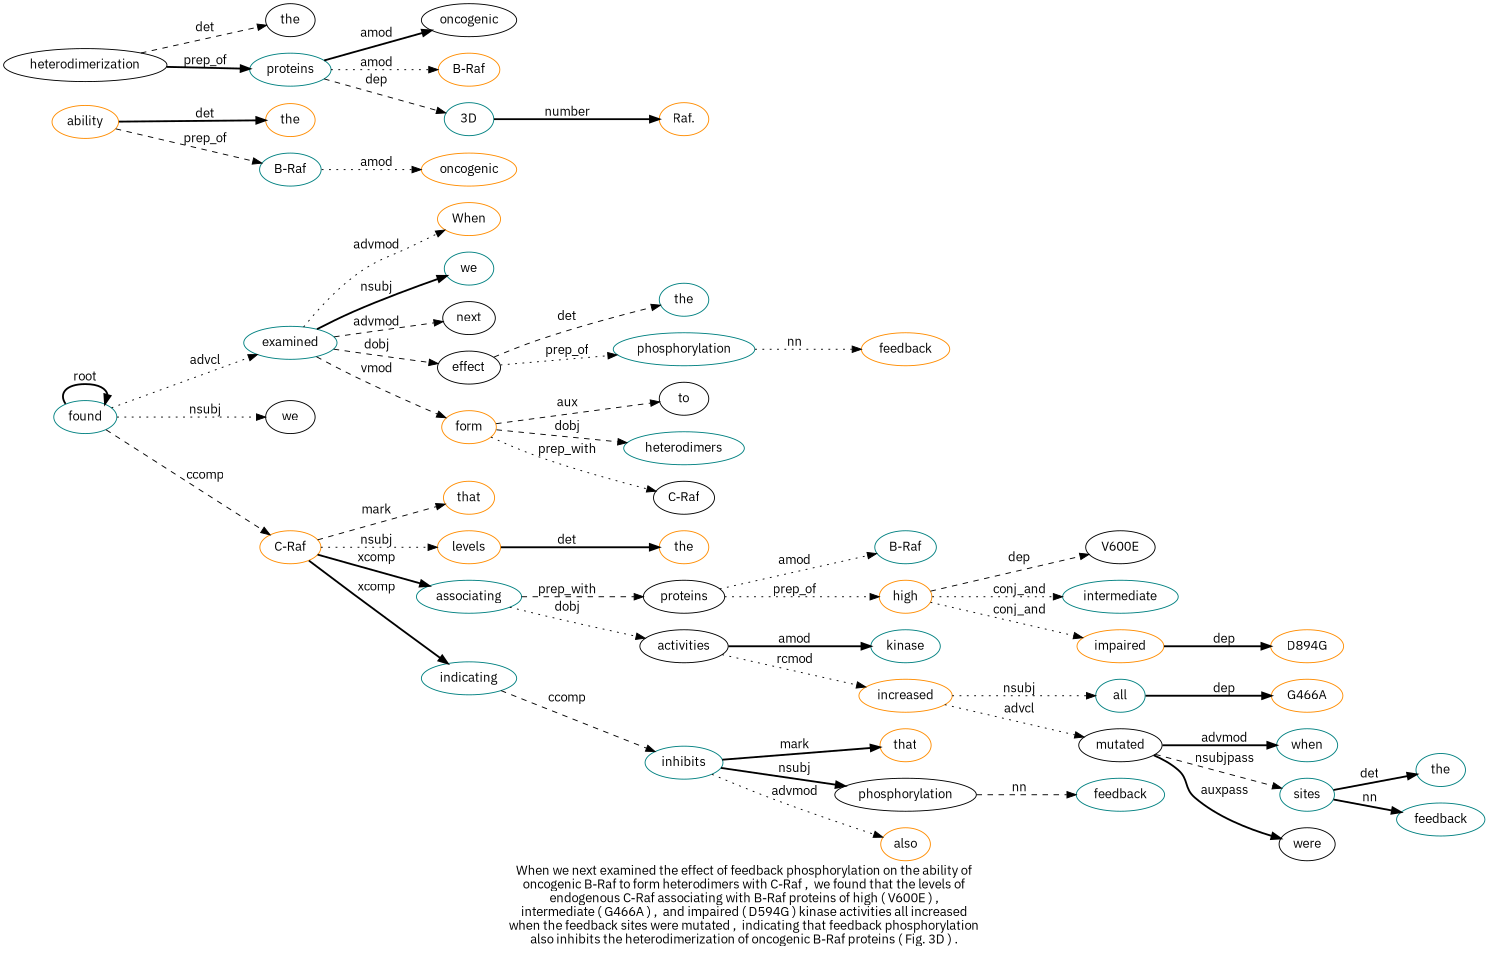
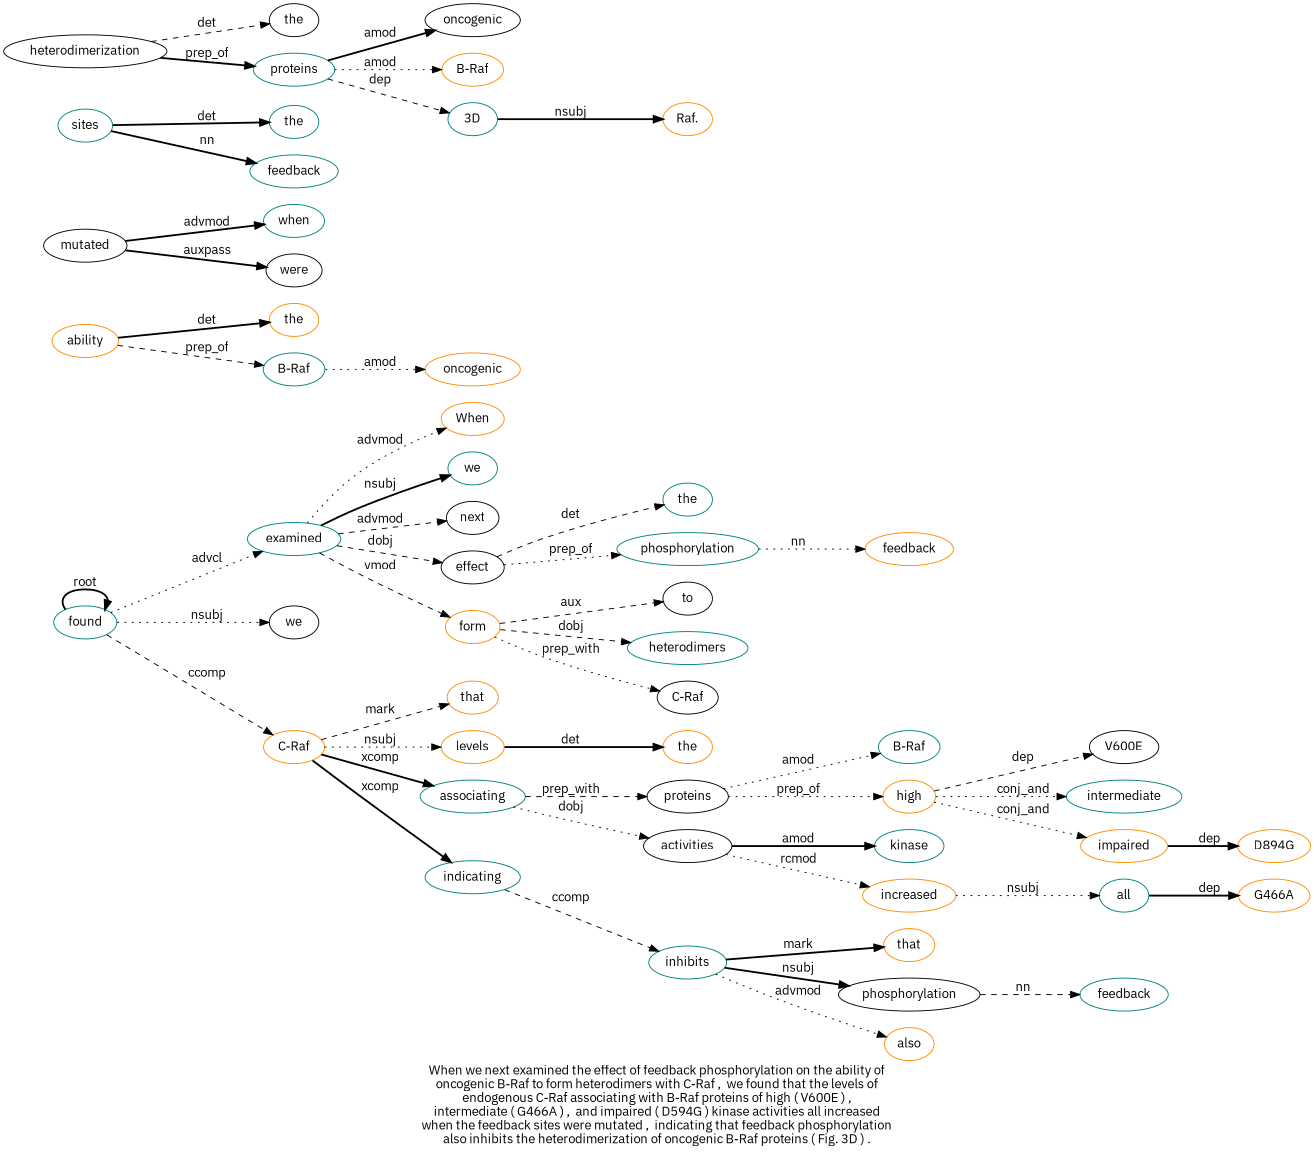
edge "3D" -> "Raf.": label "number" -> "nsubj"
edge "increased" -> "mutated": removed, label "advcl"
edge "mutated" -> "sites": removed, label "nsubjpass"
